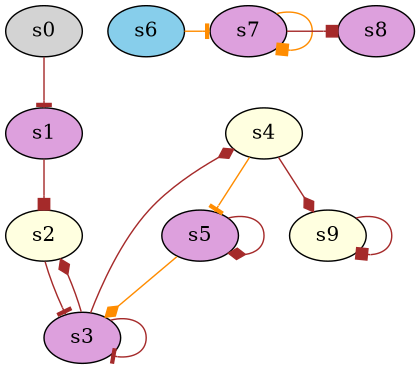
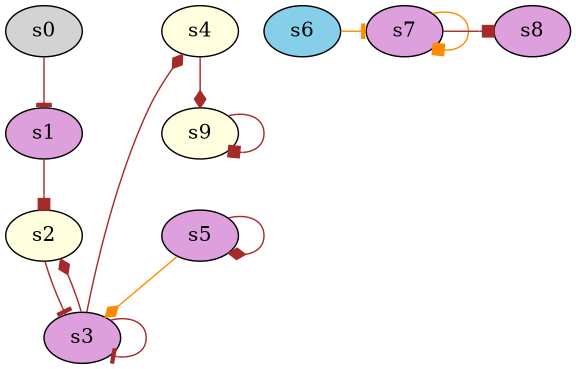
edge "s4" -> "s5": removed
